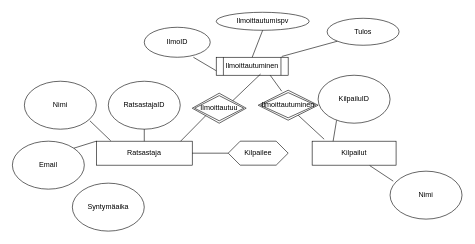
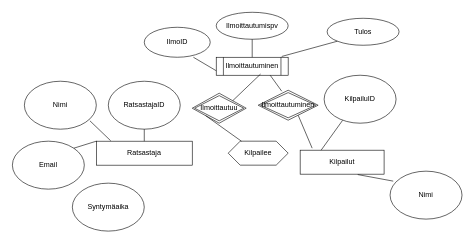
node "Ilmoittautumispv": size 93x18 -> 72x27
node "KilpailuID": moved (354, 99) -> (360, 99)
edge "Ilmoittautuu" -- "Ratsastaja": now "Ilmoittautuu" -- "Kilpailee"
edge "Ratsastaja" -- "Kilpailee": removed
node "Kilpailut": moved (354, 153) -> (342, 162)
